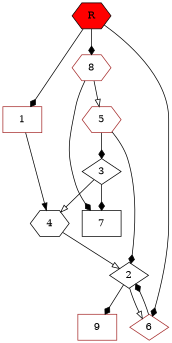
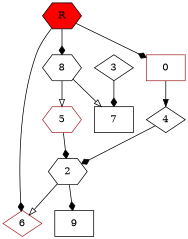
node "8": color brown -> black
node "1": label "1" -> "0"
edge "5" -> "3": removed
edge "8" -> "7": arrowhead diamond -> onormal
edge "3" -> "4": removed
node "4": shape hexagon -> diamond
edge "4" -> "2": arrowhead onormal -> diamond
node "2": shape diamond -> hexagon
edge "6" -> "2": removed
node "9": color brown -> black
